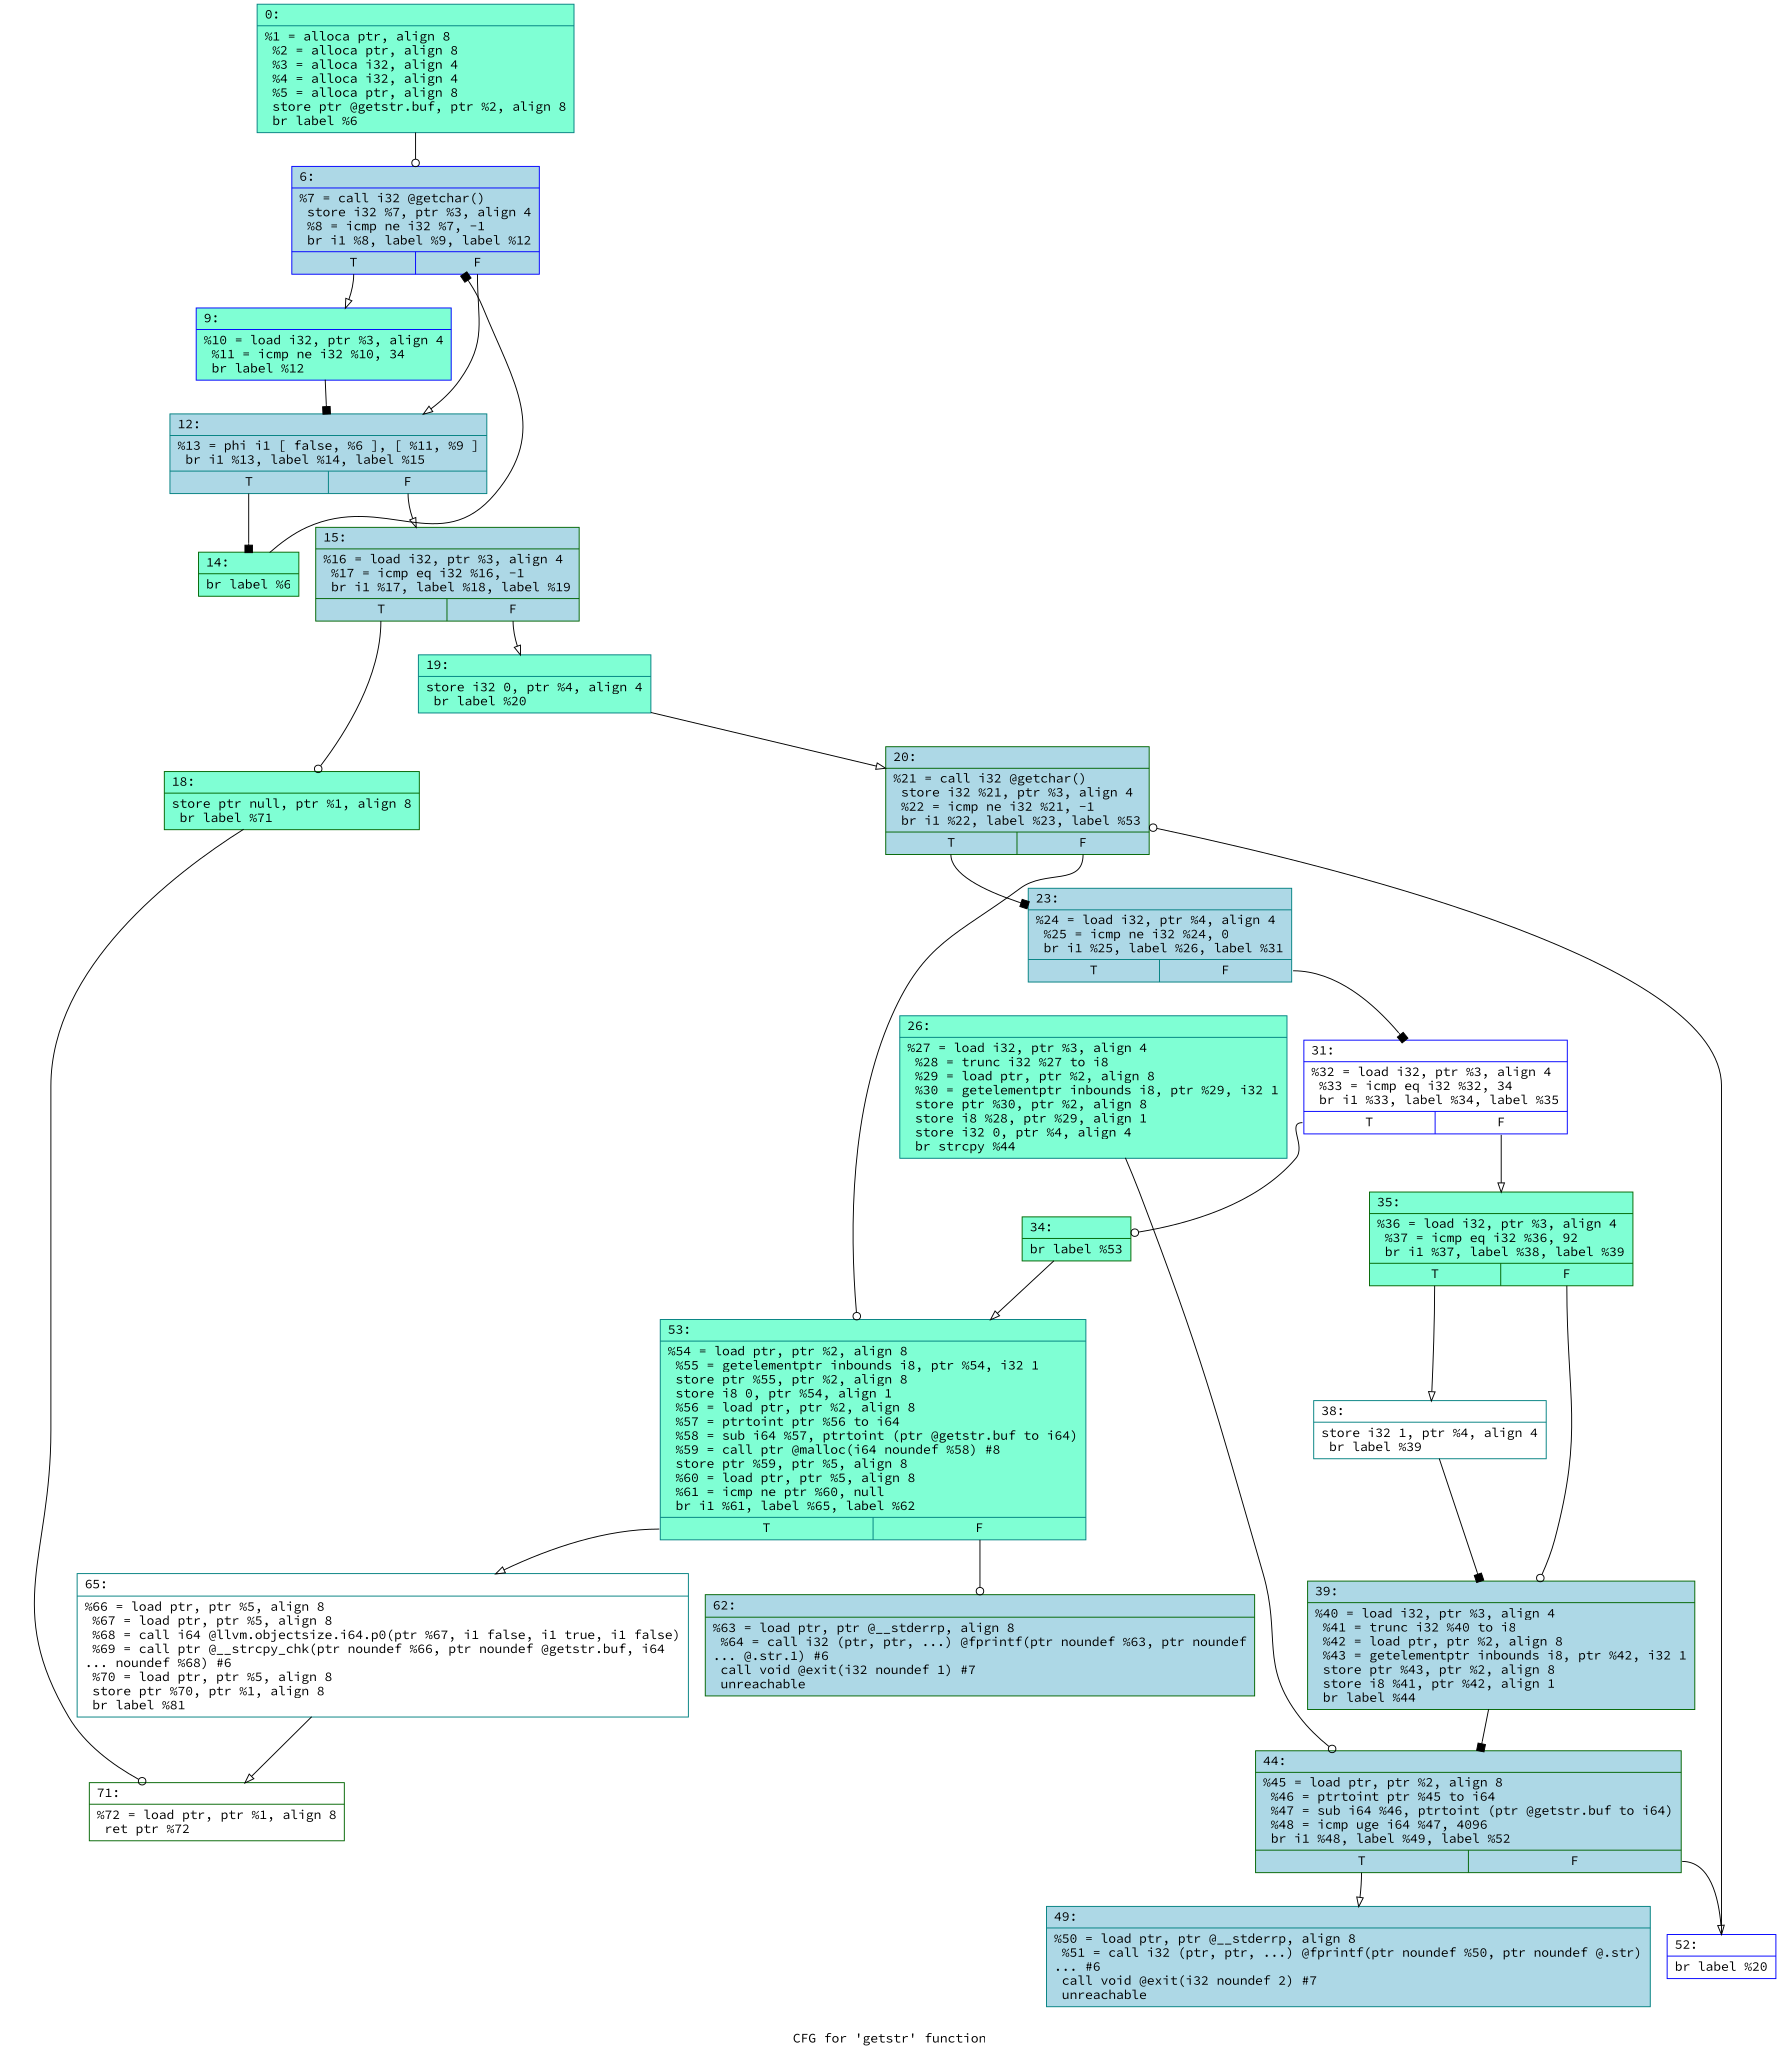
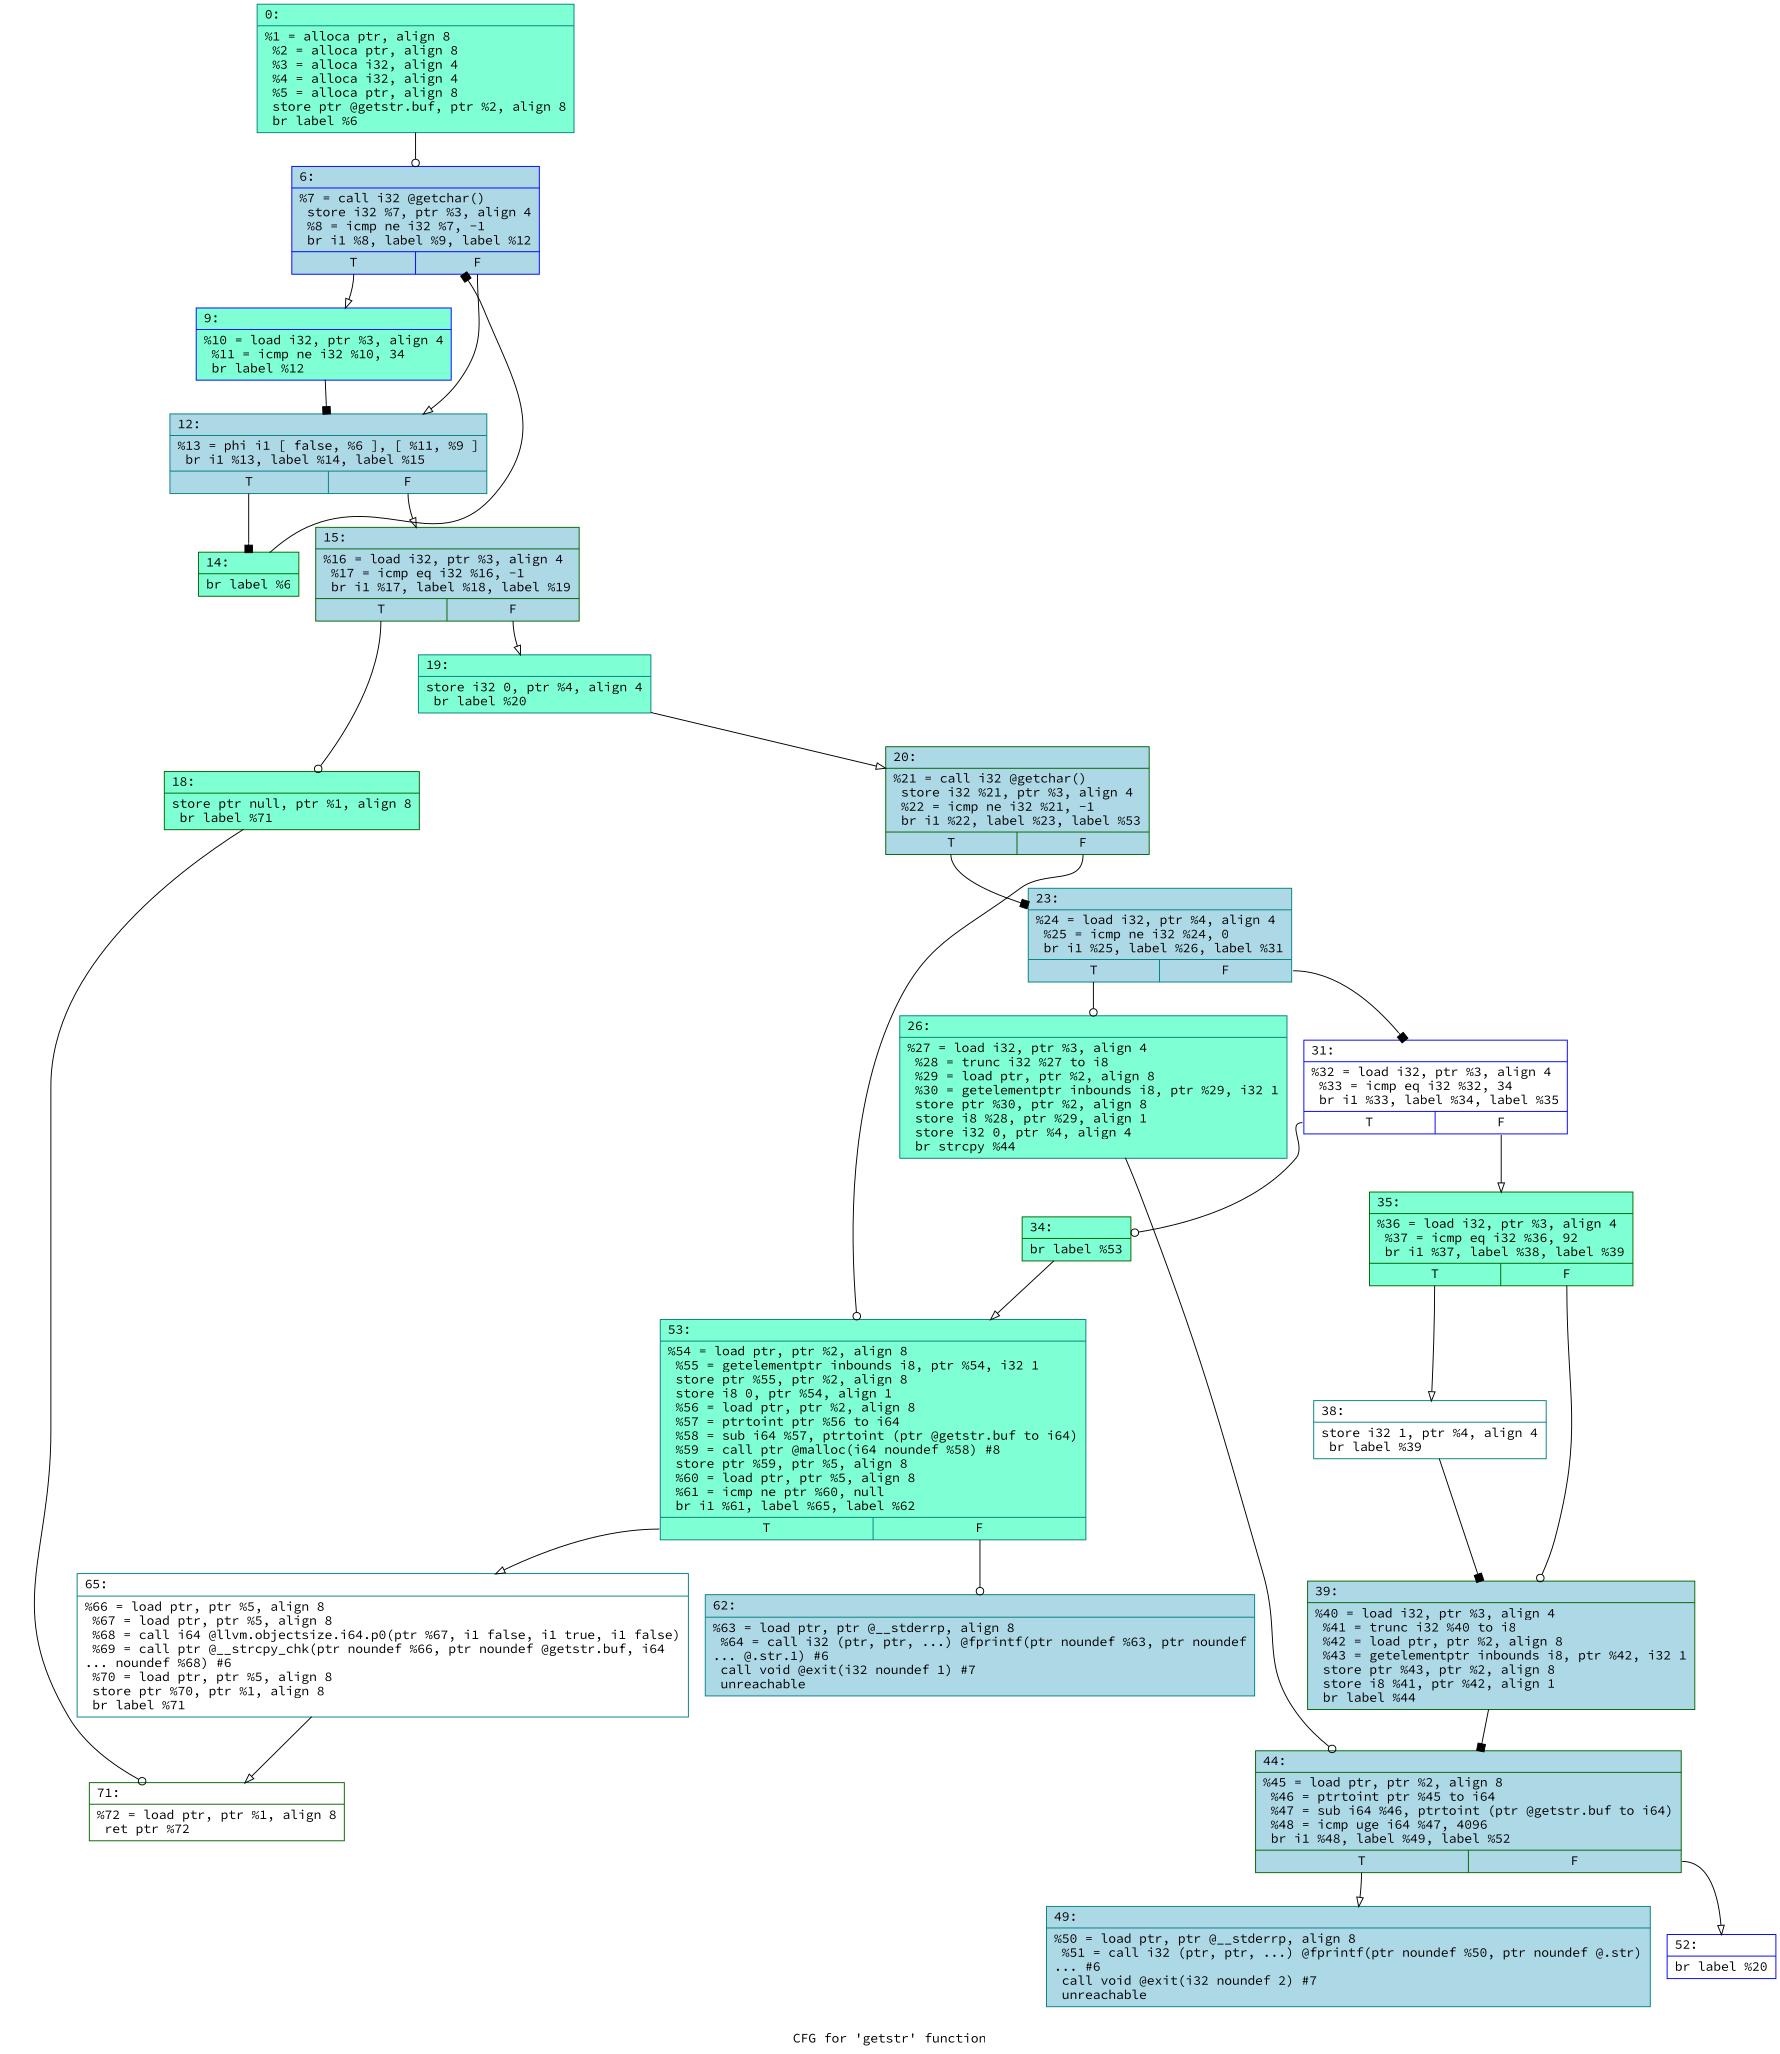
edge "23:" -> "26:": added
edge "52:" -> "20:": removed
node "62:": color darkgreen -> teal
node "65:": text "br label %81" -> "br label %71"
